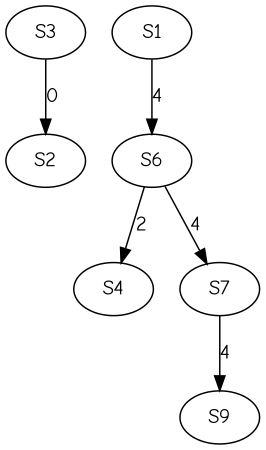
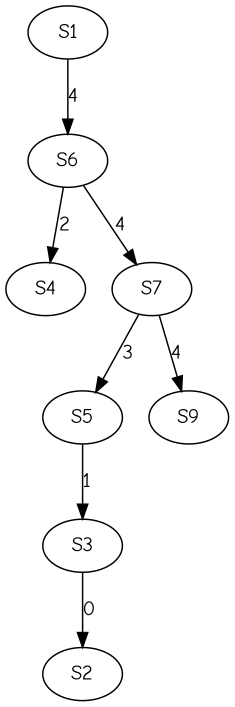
node "S5": added
